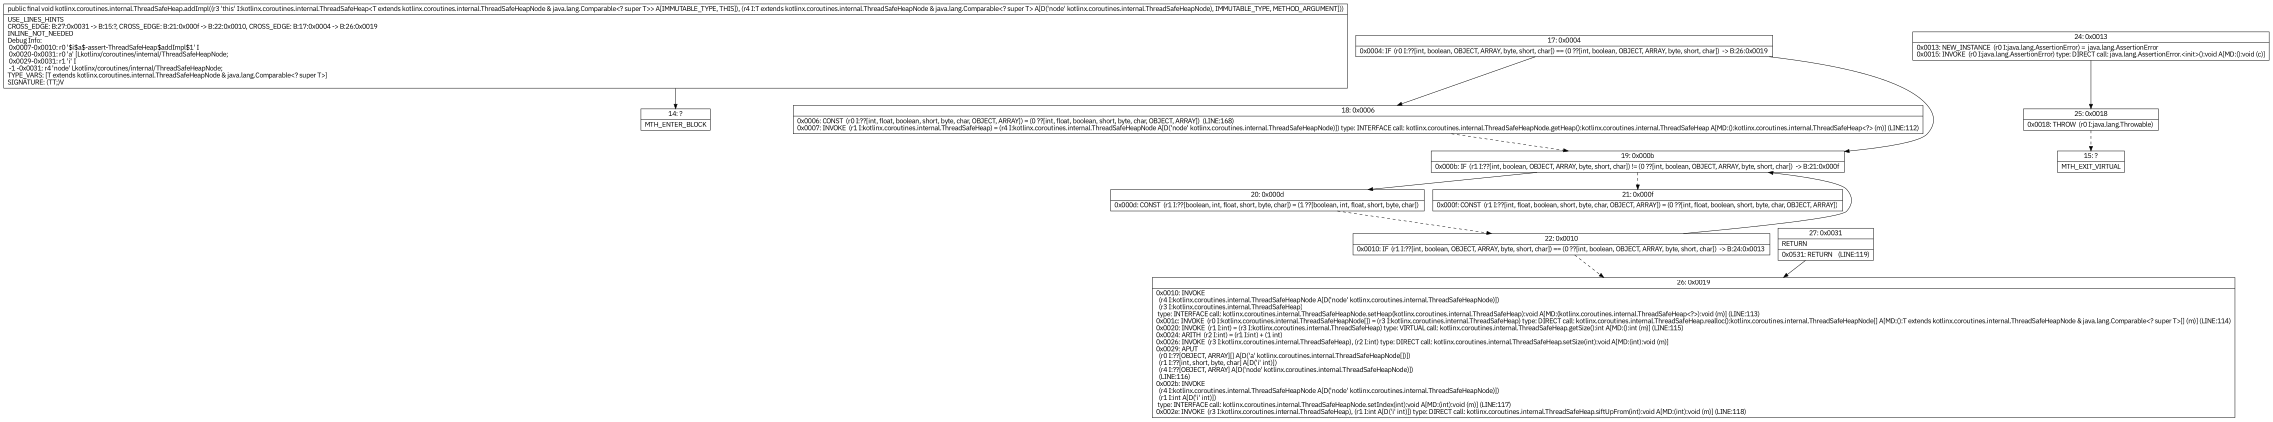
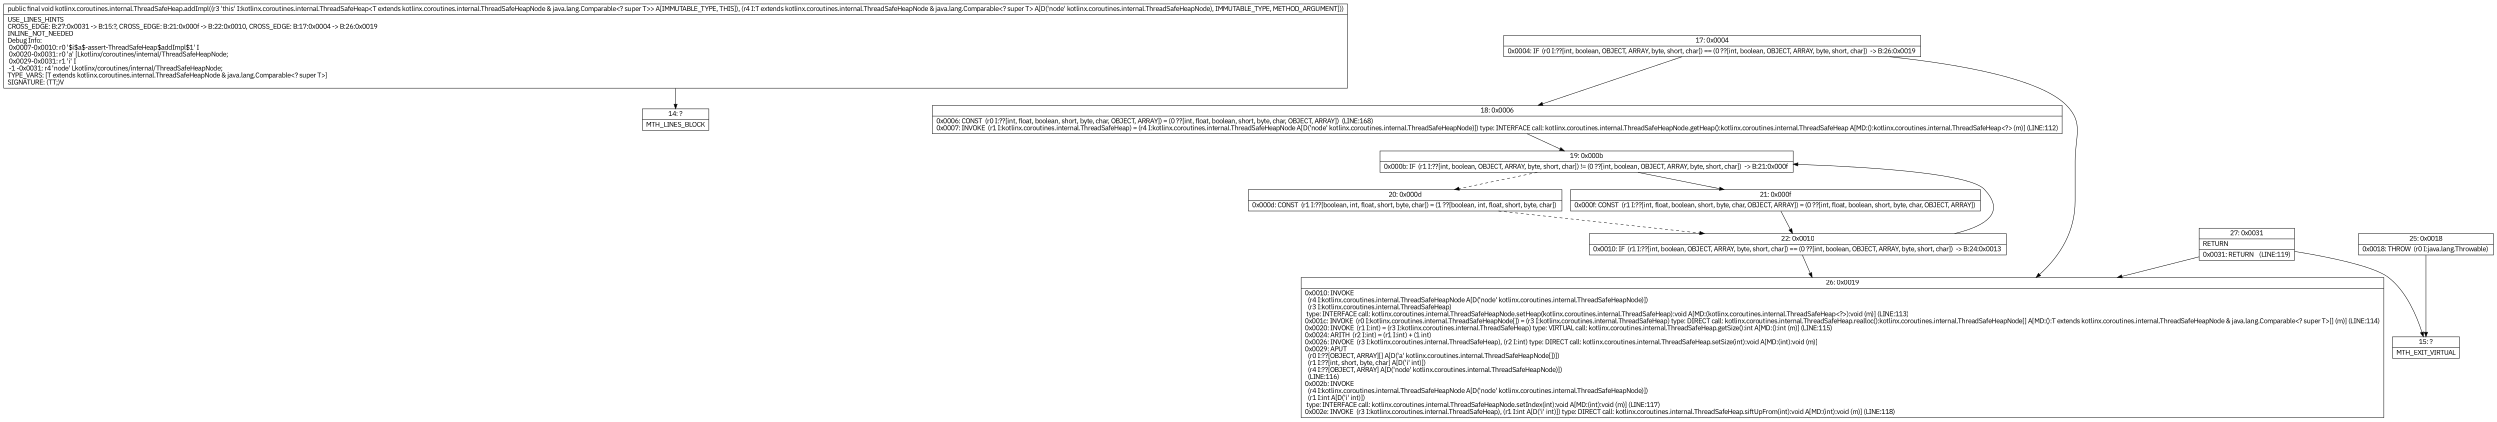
node "24: 0x0013": removed
edge "17: 0x0004" -> "19: 0x000b": now "17: 0x0004" -> "26: 0x0019"
node "14: ?": text "MTH_ENTER_BLOCK" -> "MTH_LINES_BLOCK"
edge "25: 0x0018" -> "15: ?": style dashed -> solid
edge "18: 0x0006" -> "19: 0x000b": style dashed -> solid
edge "19: 0x000b" -> "21: 0x000f": style dashed -> solid
edge "19: 0x000b" -> "20: 0x000d": style solid -> dashed
edge "21: 0x000f" -> "22: 0x0010": added
node "27: 0x0031": text "0x0531: RETURN    (LINE:119)" -> "0x0031: RETURN    (LINE:119)"
edge "22: 0x0010" -> "26: 0x0019": style dashed -> solid
edge "27: 0x0031" -> "15: ?": added
